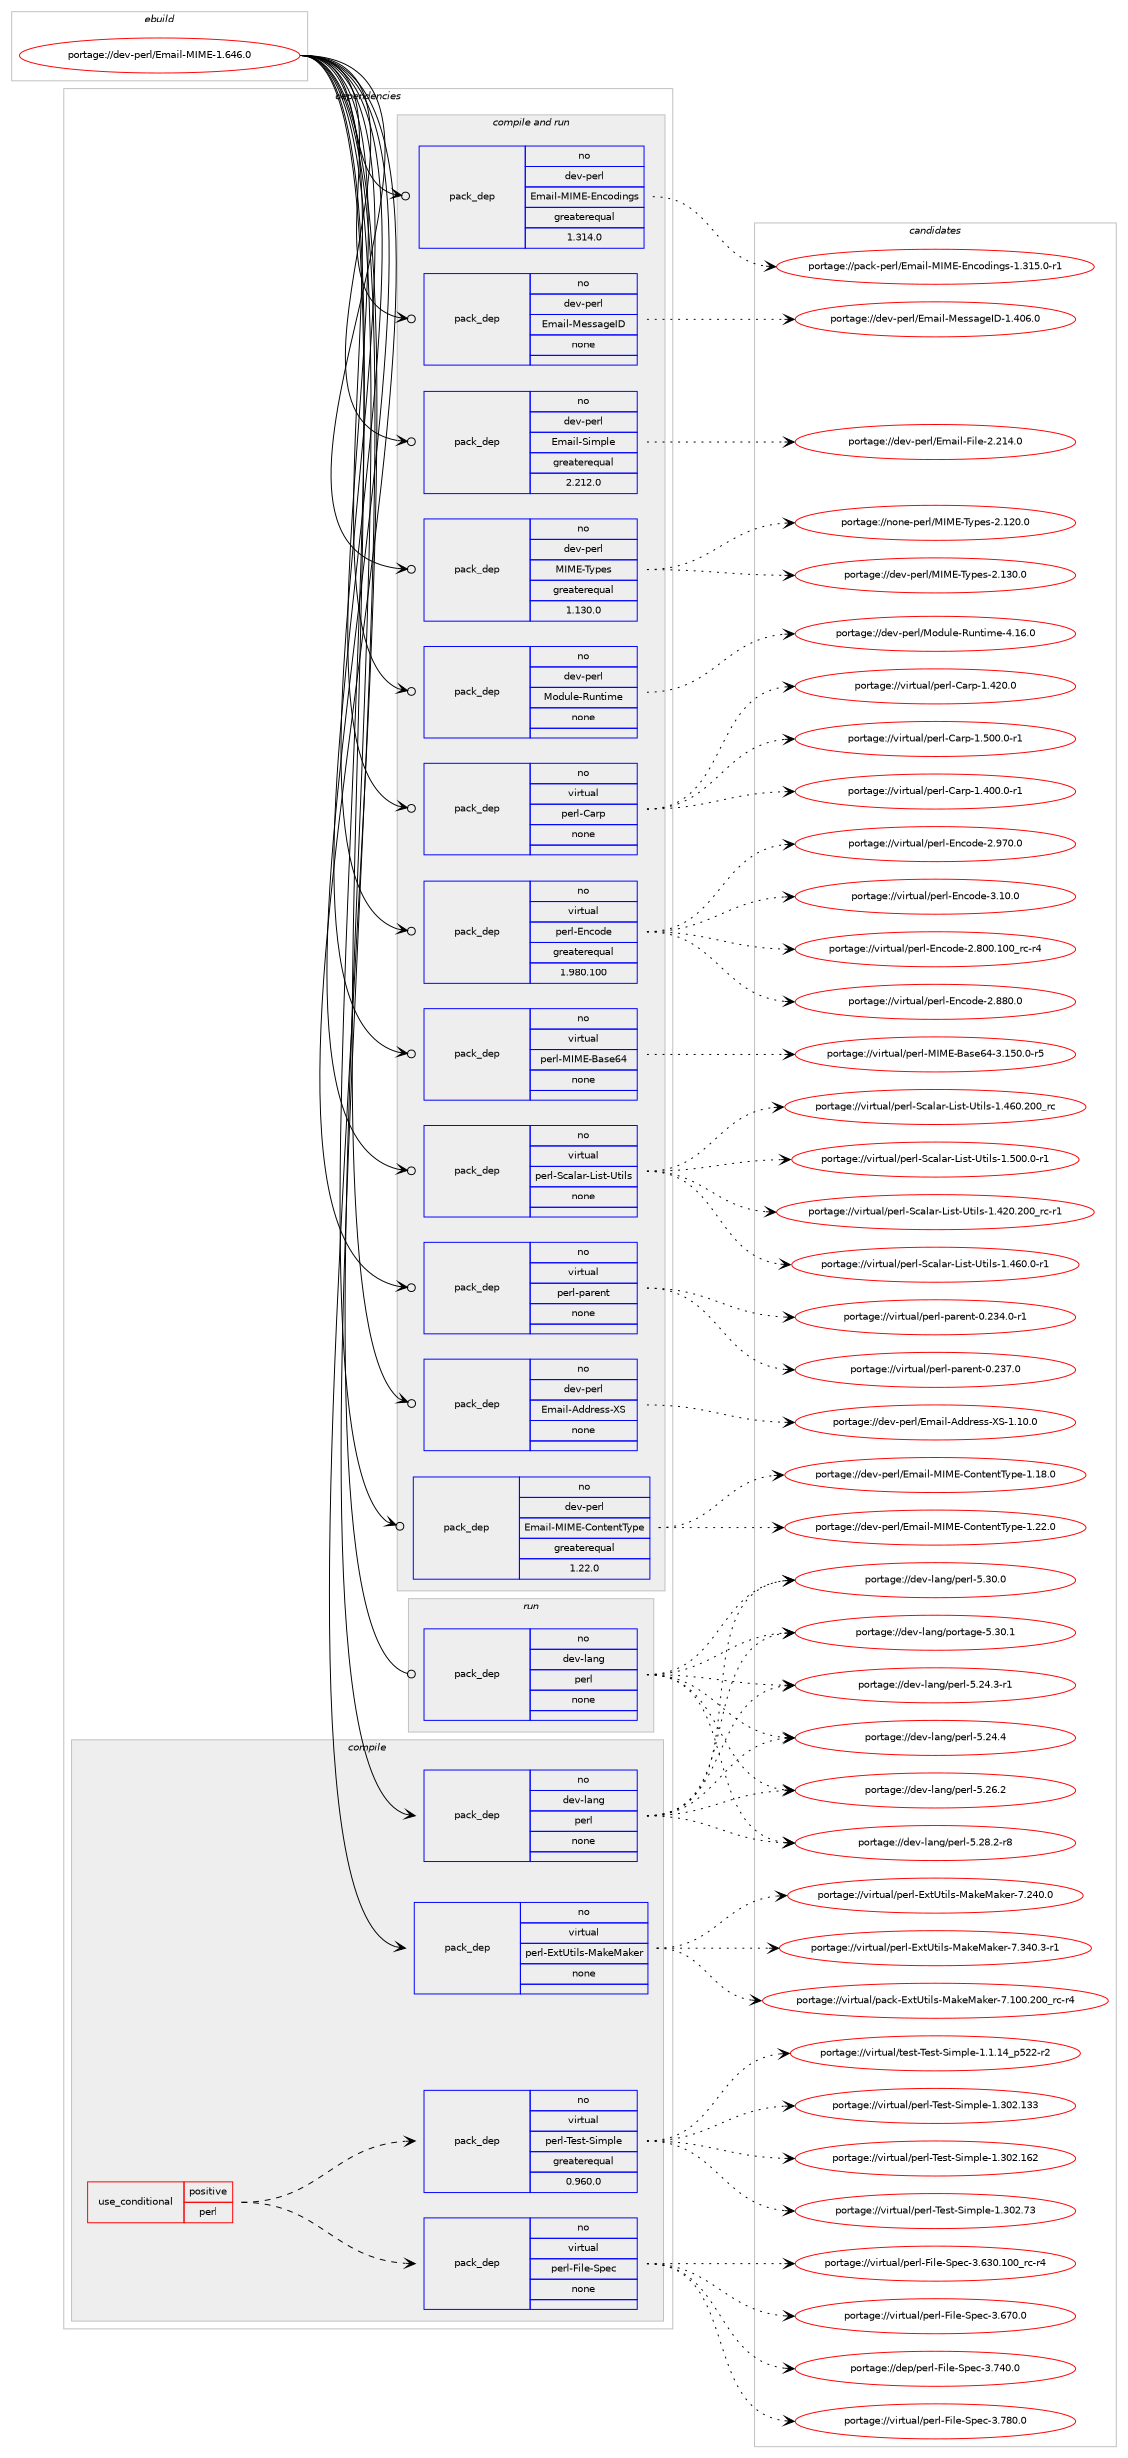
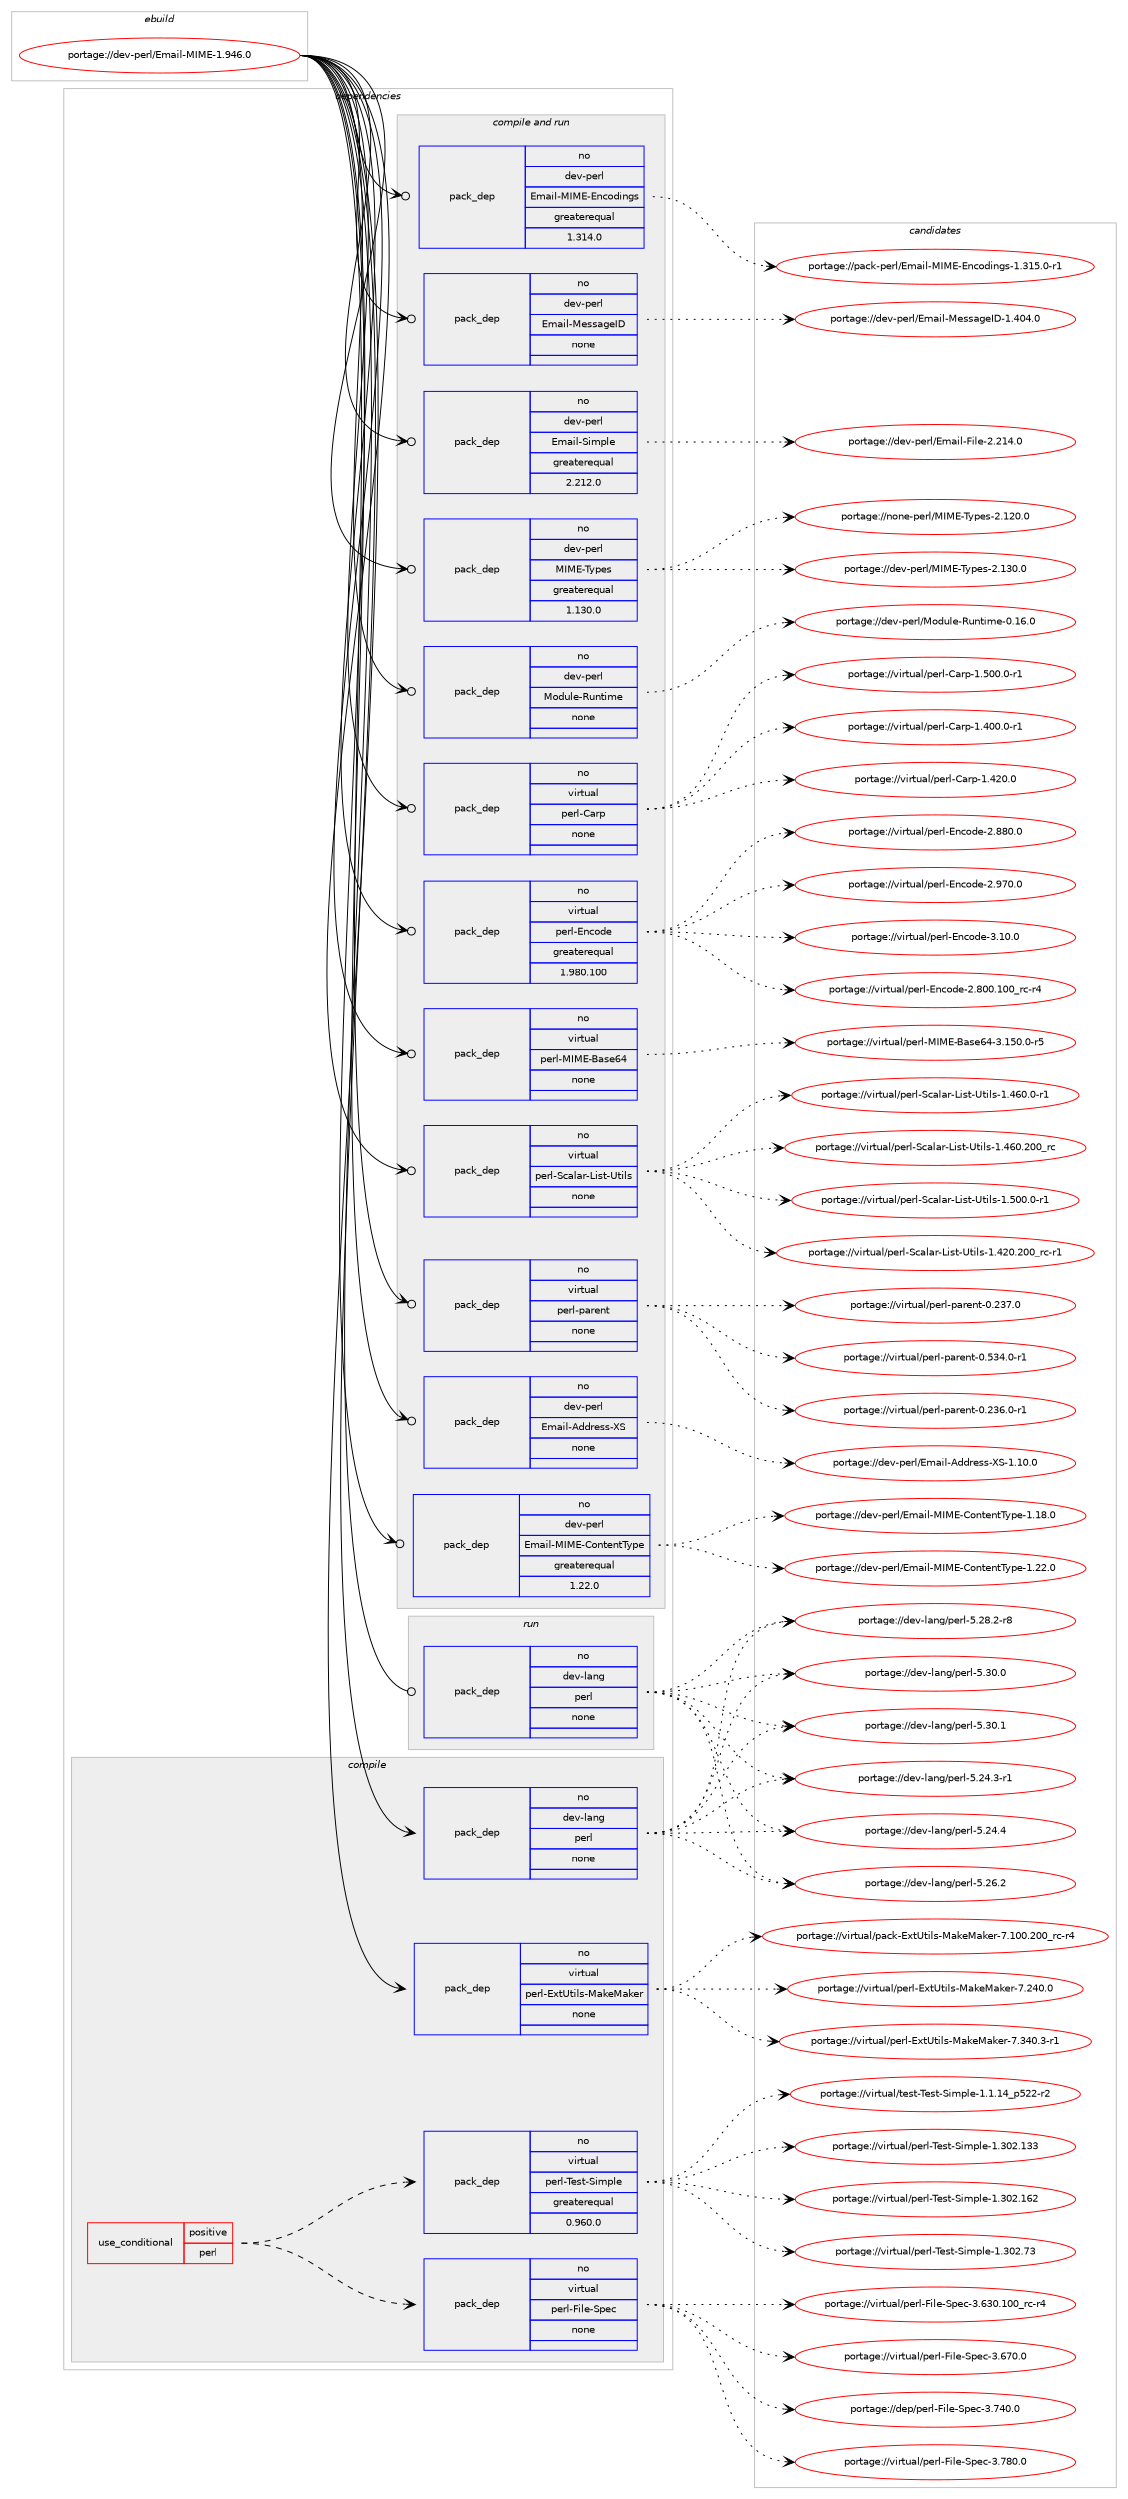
node "portage://dev-perl/Email-MIME-1.646.0": label "portage://dev-perl/Email-MIME-1.646.0" -> "portage://dev-perl/Email-MIME-1.946.0"
node "portage://dev-perl/Email-MessageID-1.406.0": label "portage://dev-perl/Email-MessageID-1.406.0" -> "portage://dev-perl/Email-MessageID-1.404.0"
node "portage://dev-perl/Module-Runtime-4.16.0": label "portage://dev-perl/Module-Runtime-4.16.0" -> "portage://dev-perl/Module-Runtime-0.16.0"
node "portage://virtual/perl-parent-0.234.0-r1": label "portage://virtual/perl-parent-0.234.0-r1" -> "portage://virtual/perl-parent-0.534.0-r1"
node "portage://virtual/perl-parent-0.236.0-r1": added
node "portage://dev-lang/portage-5.30.1": label "portage://dev-lang/portage-5.30.1" -> "portage://dev-lang/perl-5.30.1"
